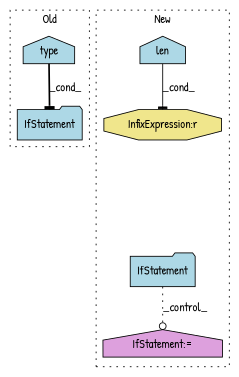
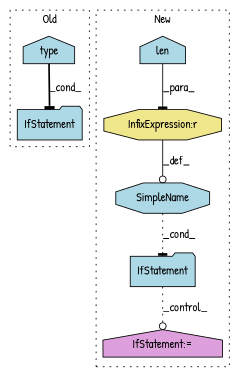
edge "len" -> "InfixExpression:r": label "_cond_" -> "_para_"
node "SimpleName": added
